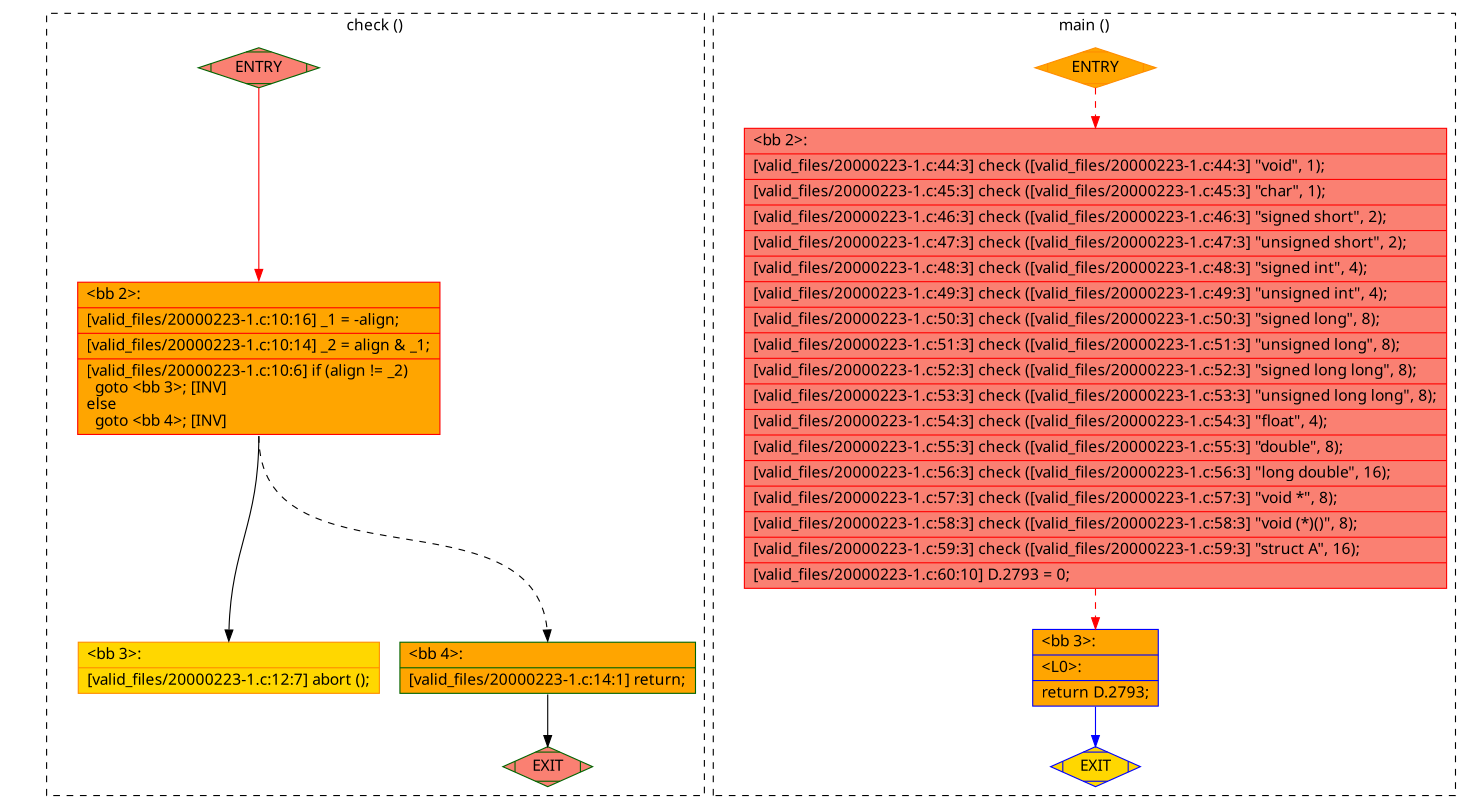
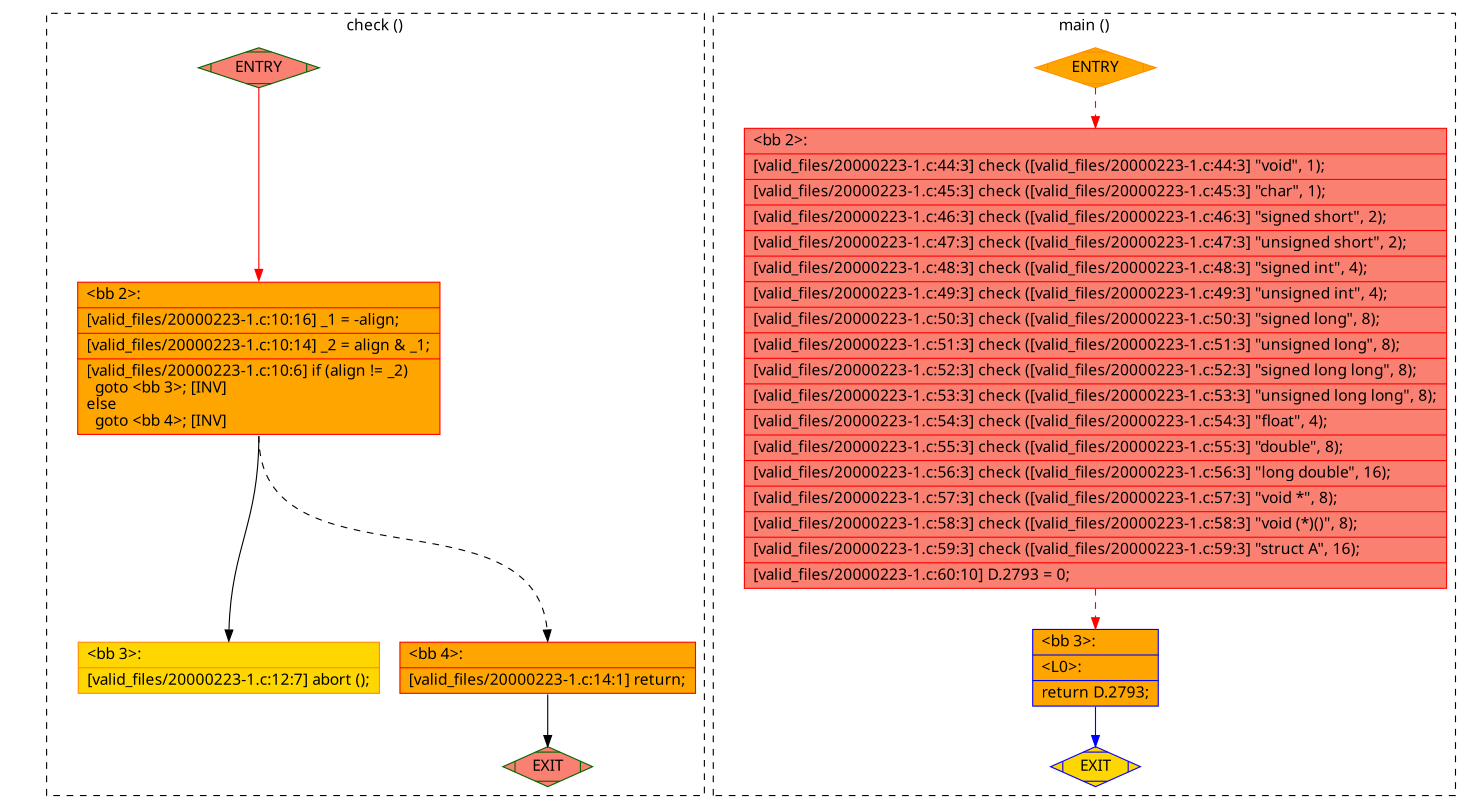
node "<bb 4>:": color darkgreen -> red
